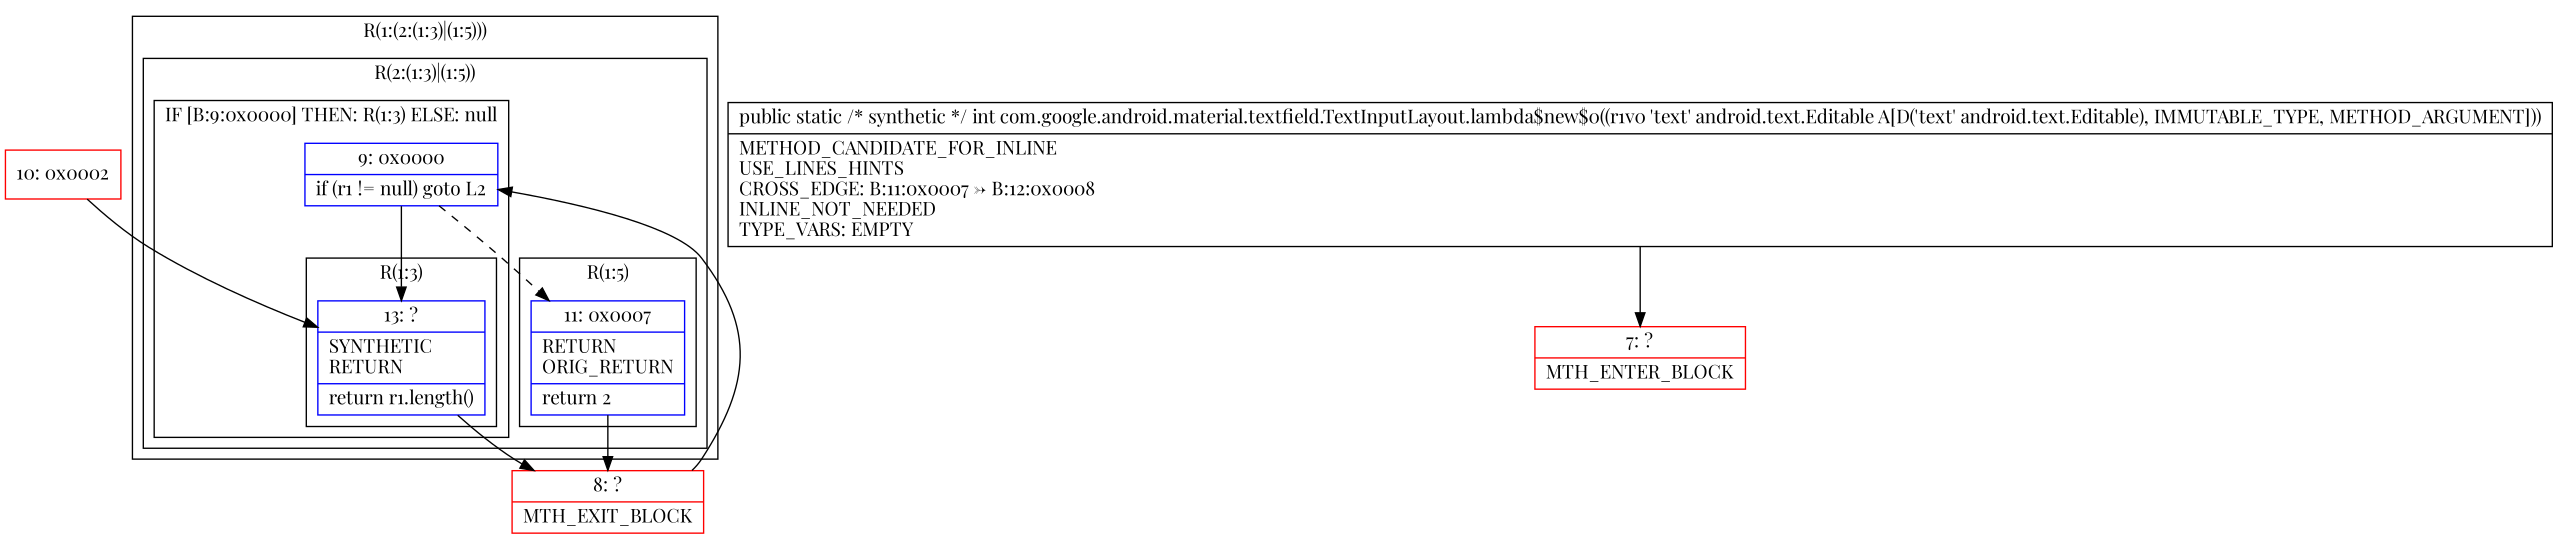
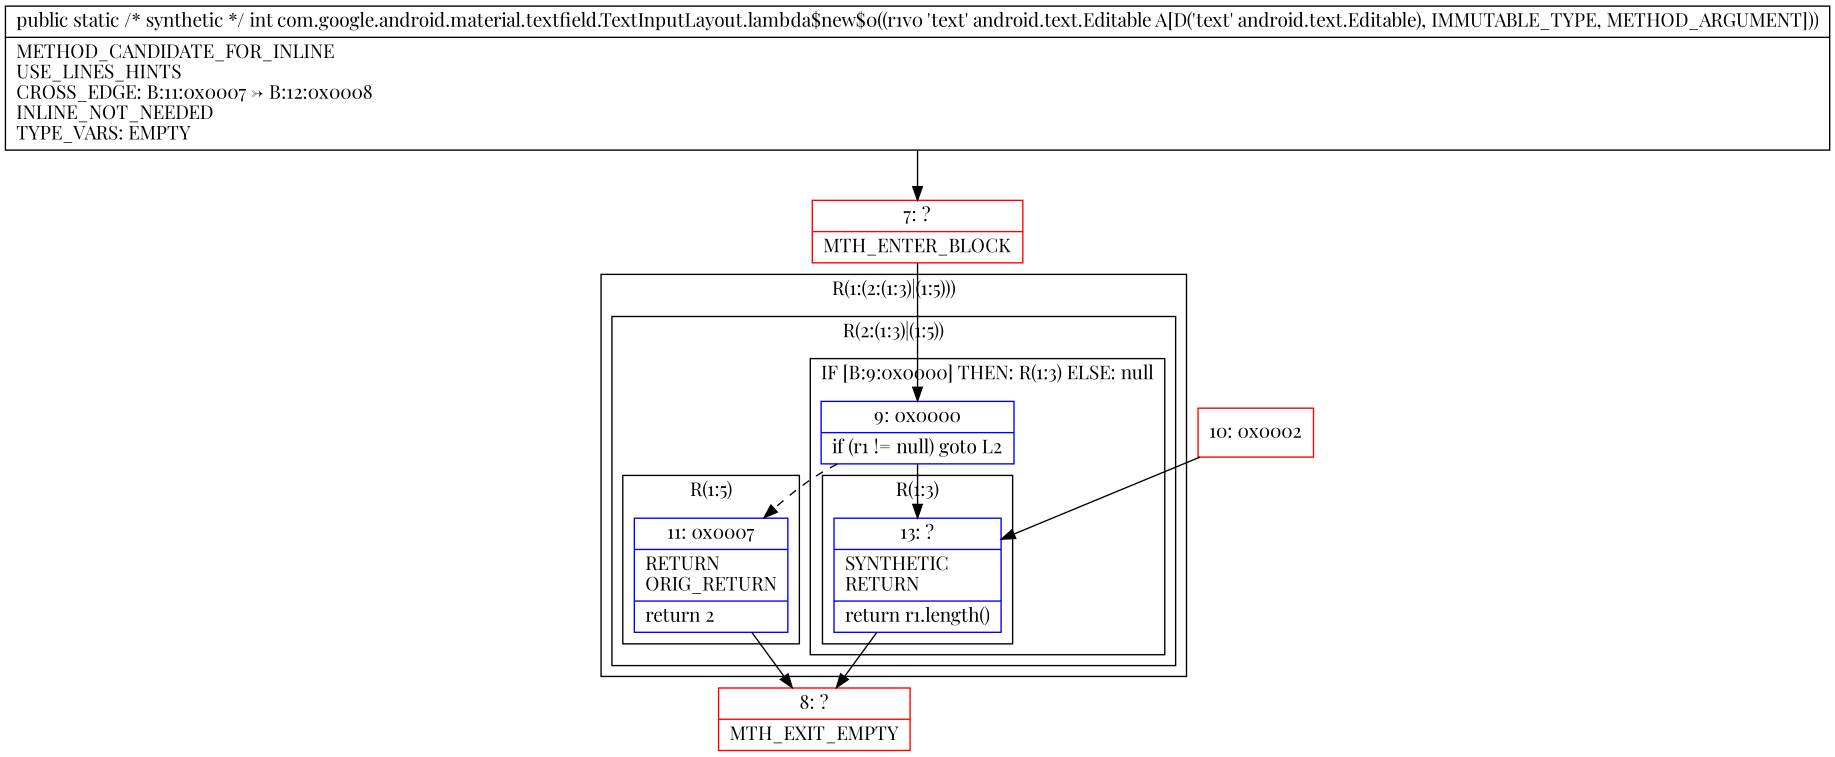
edge "8: ?" -> "9: 0x0000": now "7: ?" -> "9: 0x0000"
node "8: ?": text "MTH_EXIT_BLOCK" -> "MTH_EXIT_EMPTY"
